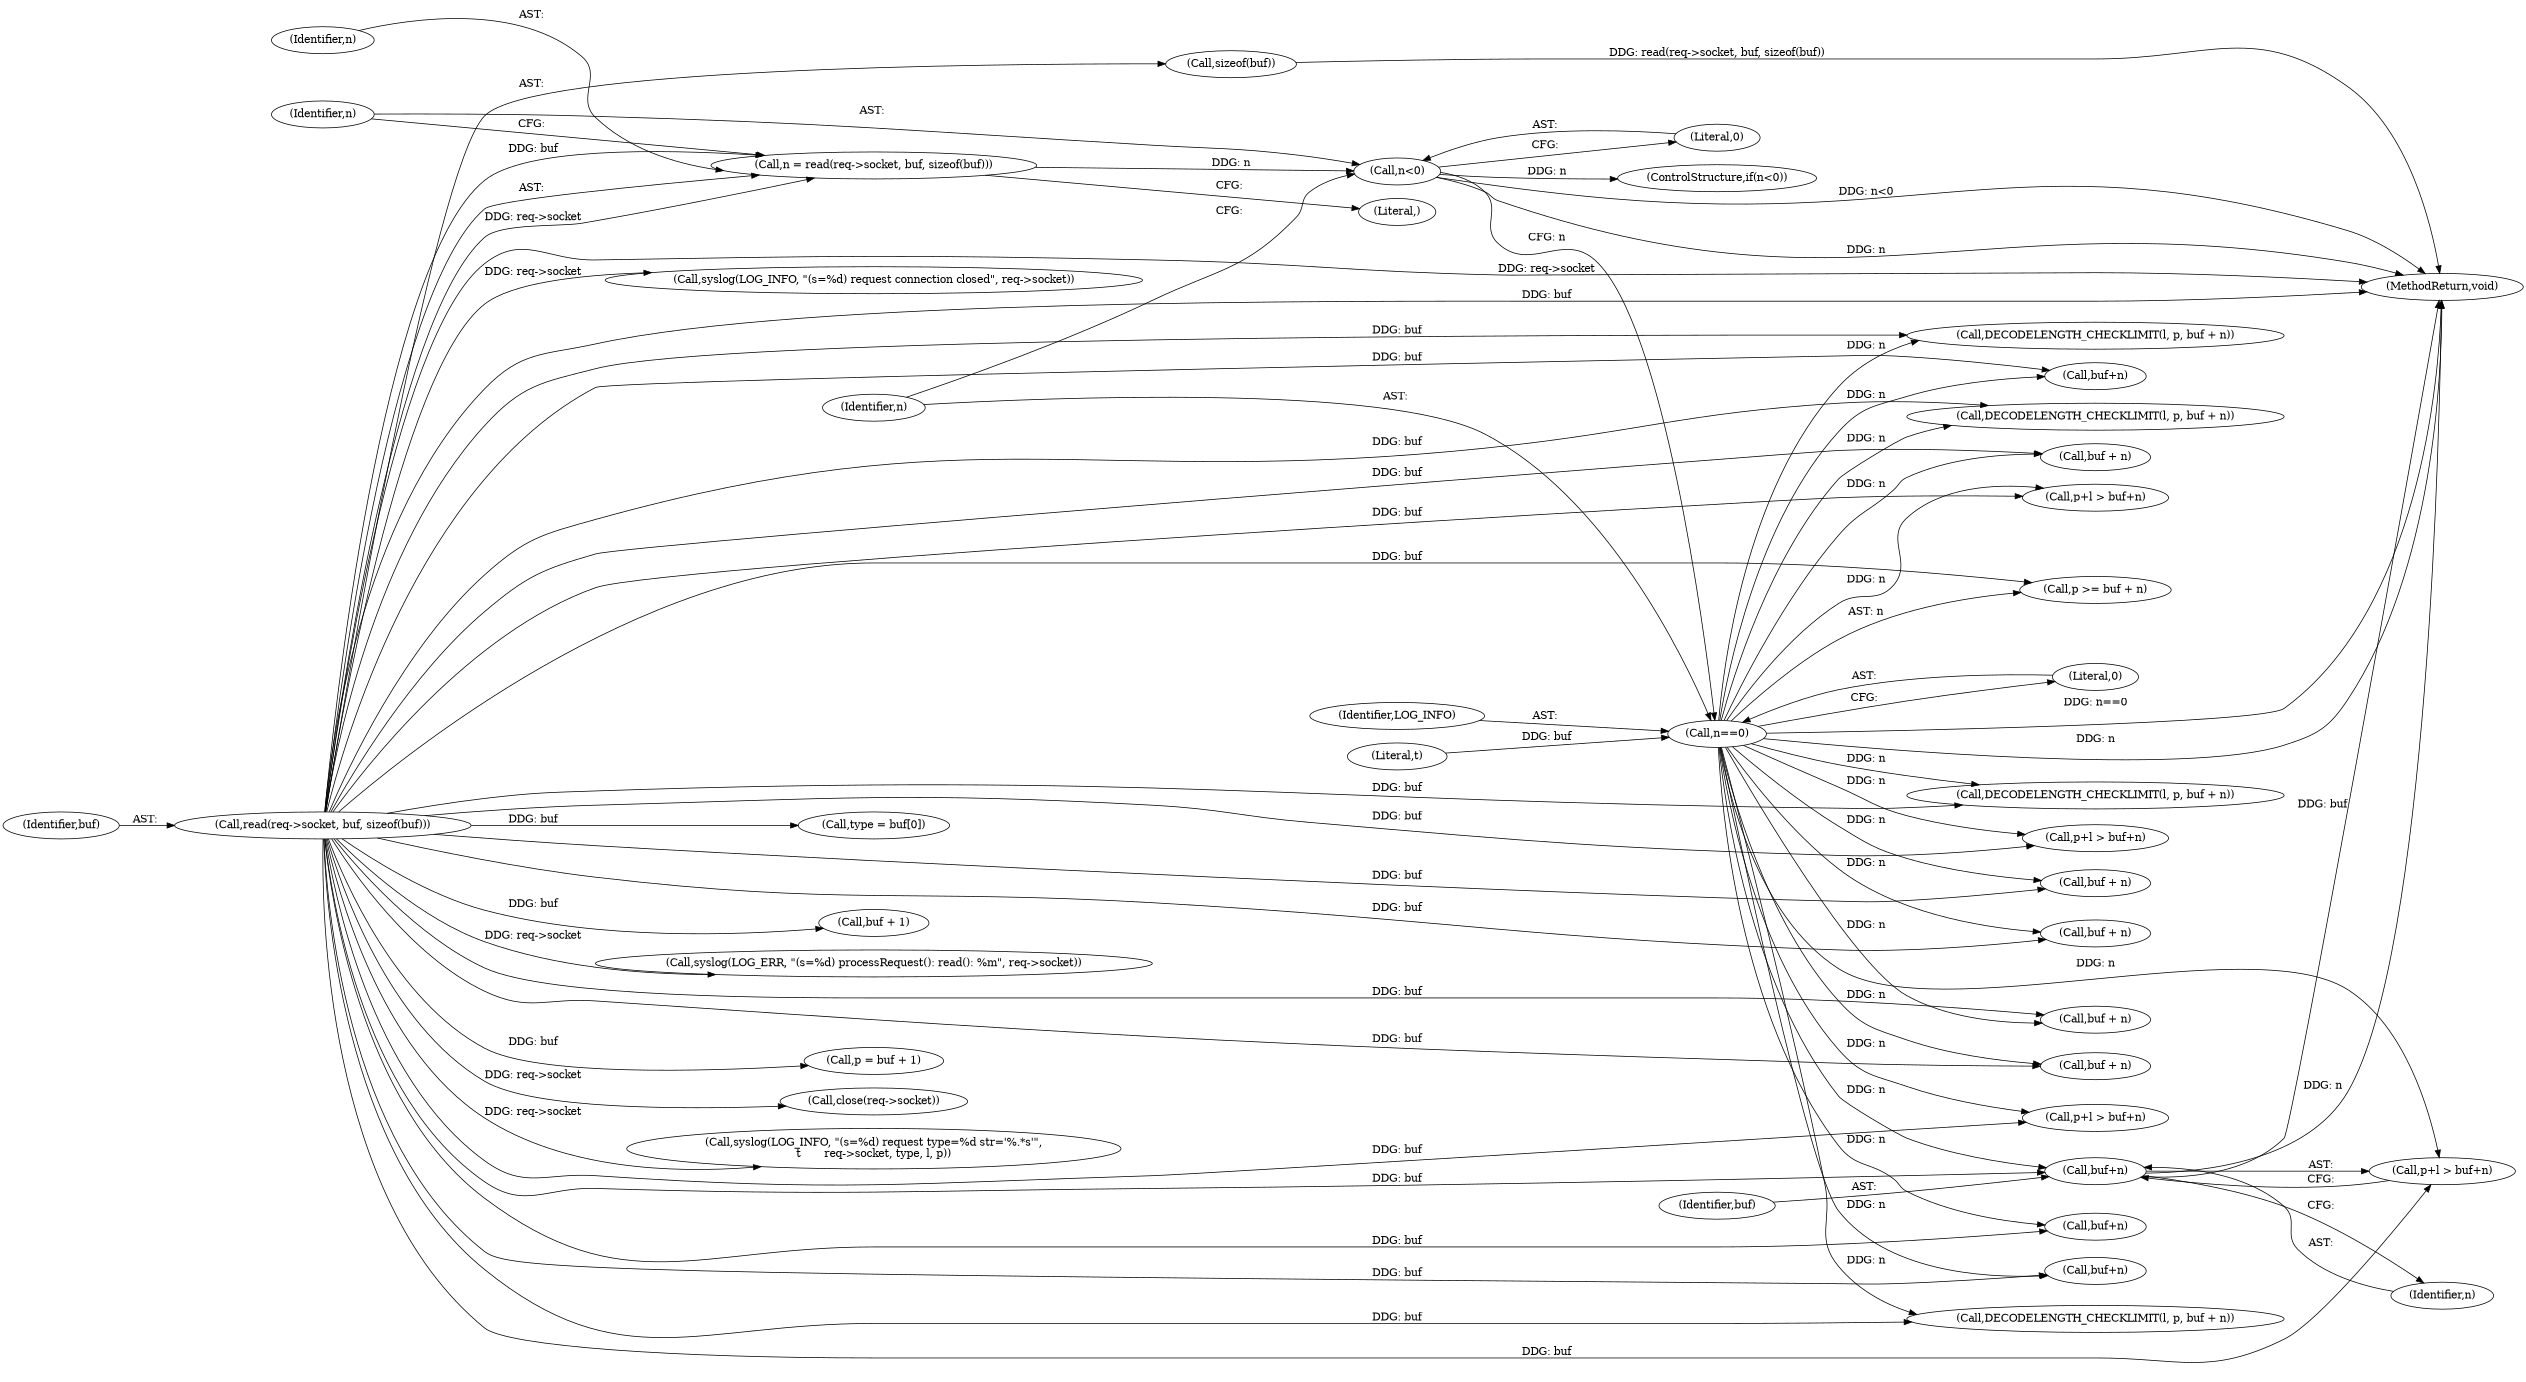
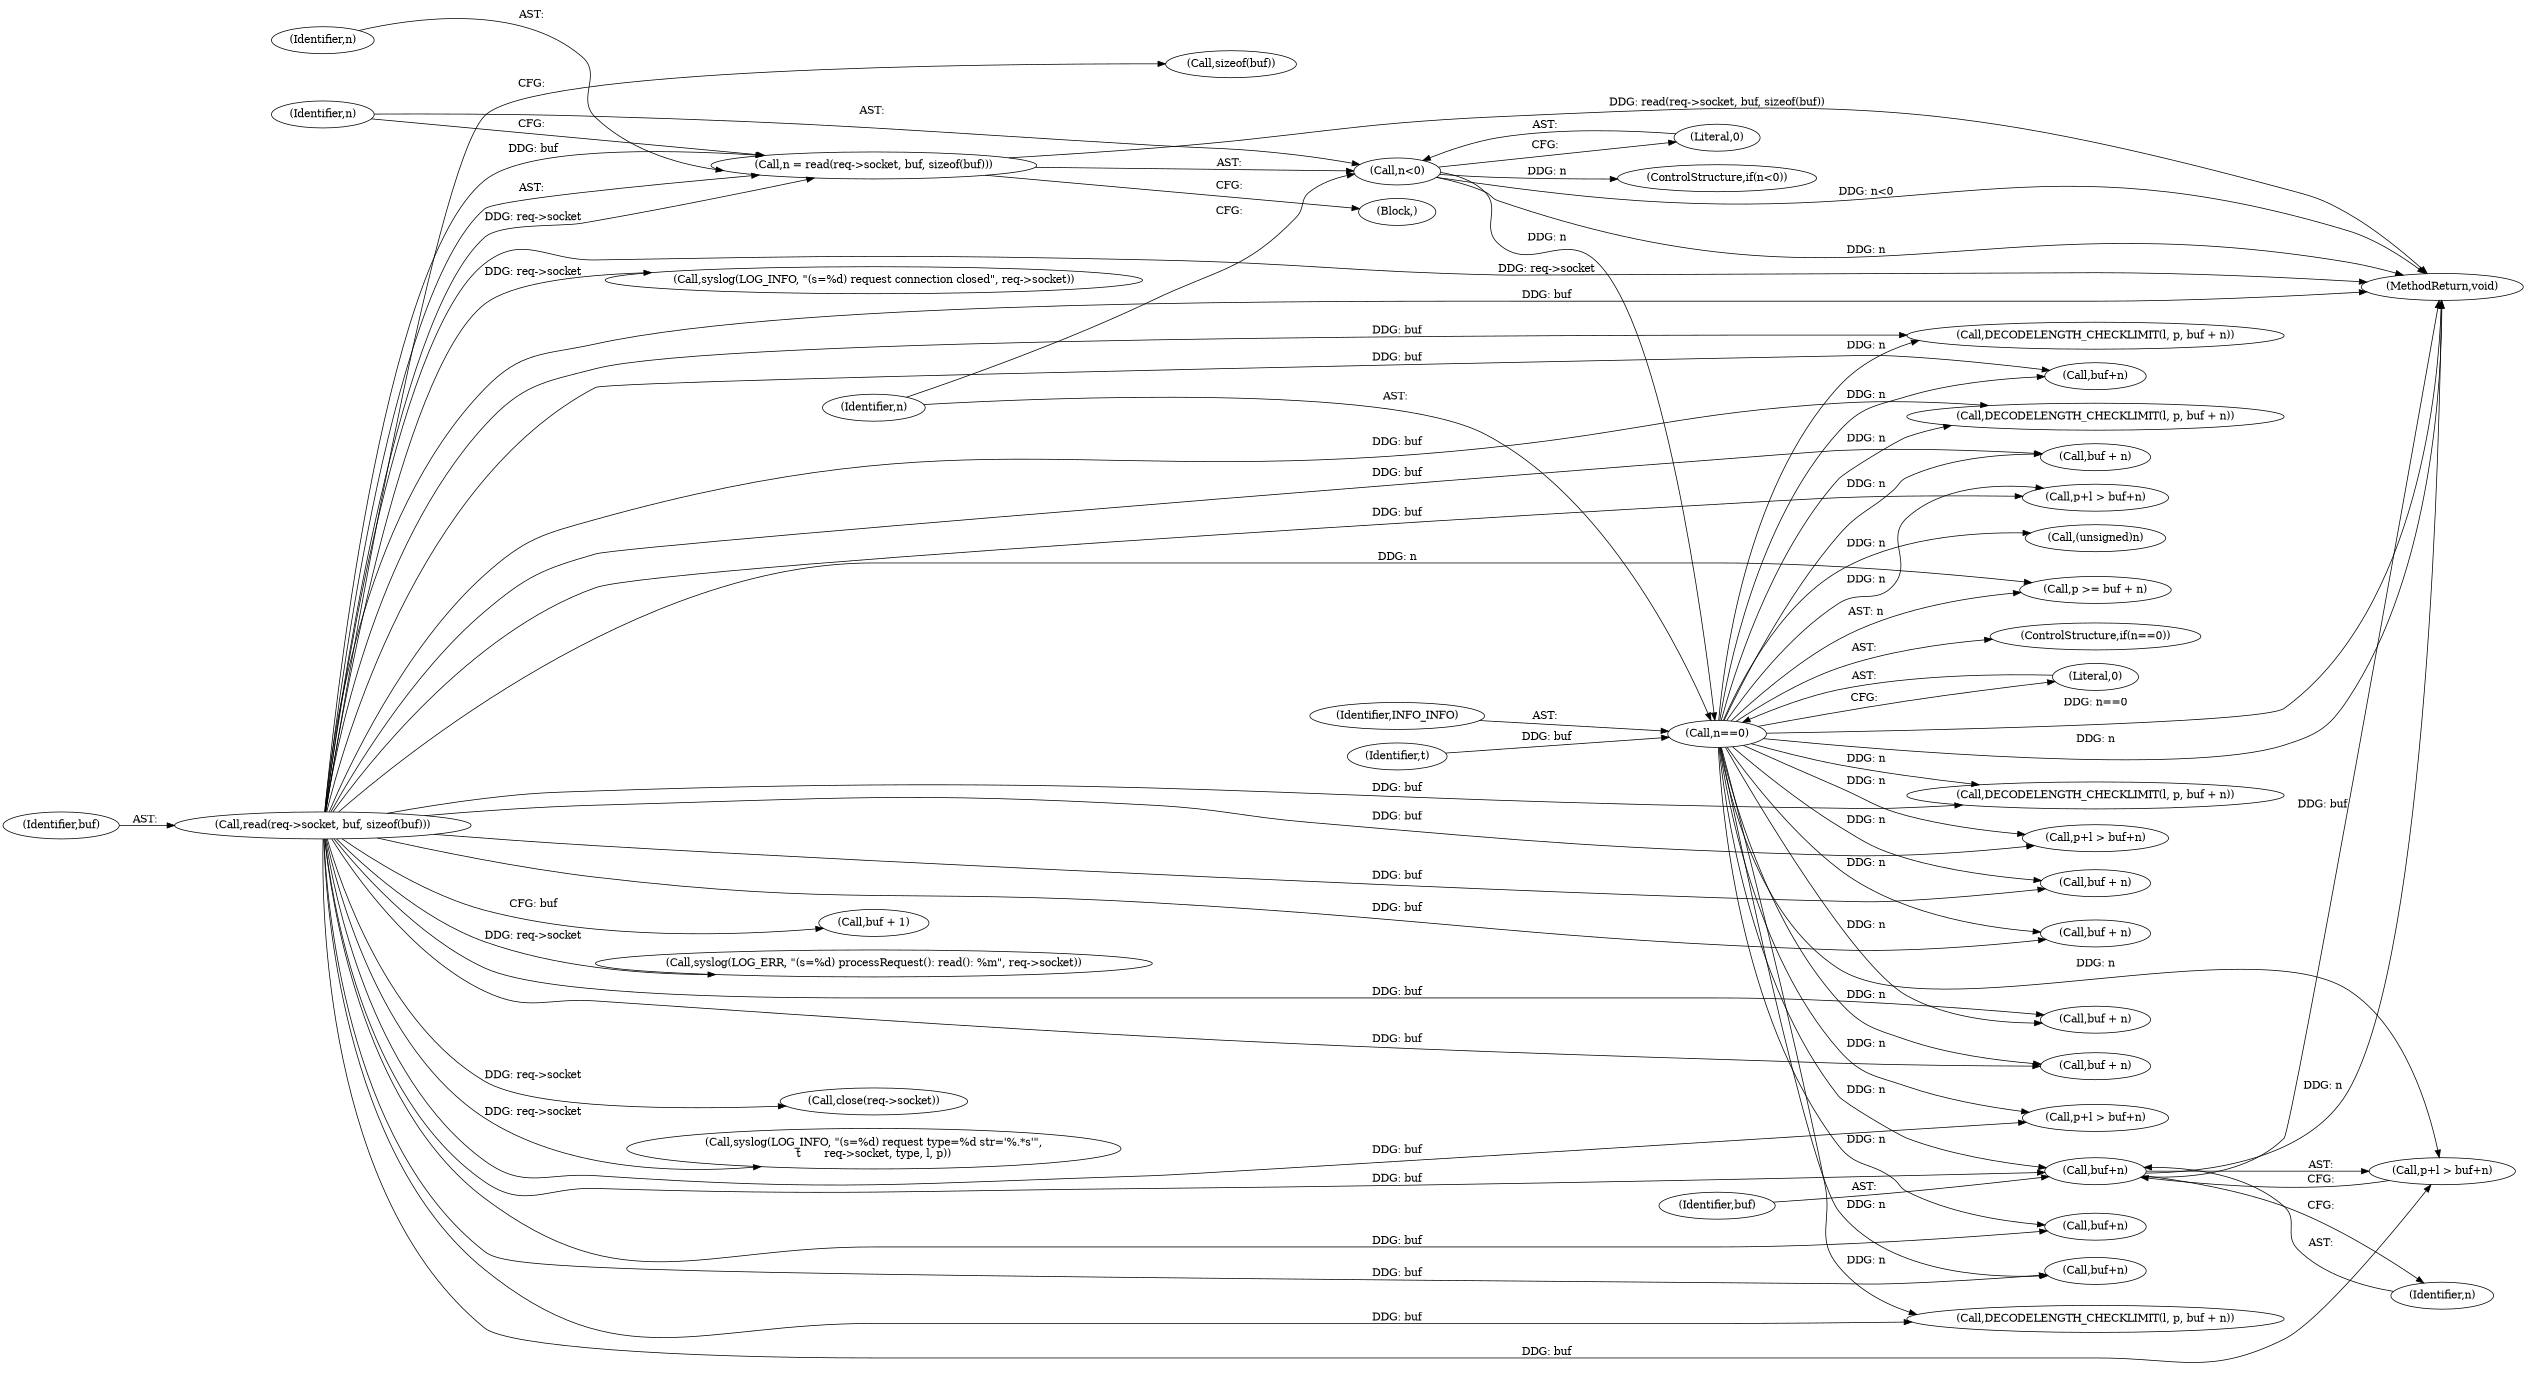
edge "(Call,sizeof(buf))" -> "(MethodReturn,void)": now "(Call,n = read(req->socket, buf, sizeof(buf)))" -> "(MethodReturn,void)"
edge "(Call,read(req->socket, buf, sizeof(buf)))" -> "(Call,sizeof(buf))": label "AST: " -> "CFG: "
edge "(Call,n = read(req->socket, buf, sizeof(buf)))" -> "(Call,n<0)": label "DDG: n" -> "AST: "
node "(Literal,)": label "(Literal,)" -> "(Block,)"
edge "(Call,n<0)" -> "(Call,n==0)": label "CFG: n" -> "DDG: n"
node "(Call,(unsigned)n)": added
edge "(Call,read(req->socket, buf, sizeof(buf)))" -> "(Call,p >= buf + n)": label "DDG: buf" -> "DDG: n"
node "(ControlStructure,if(n==0))": added
node "(Identifier,LOG_INFO)": label "(Identifier,LOG_INFO)" -> "(Identifier,INFO_INFO)"
node "(Literal,t)": label "(Literal,t)" -> "(Identifier,t)"
node "(Call,type = buf[0])": removed
edge "(Call,read(req->socket, buf, sizeof(buf)))" -> "(Call,buf + 1)": label "DDG: buf" -> "CFG: buf"
node "(Call,p = buf + 1)": removed
